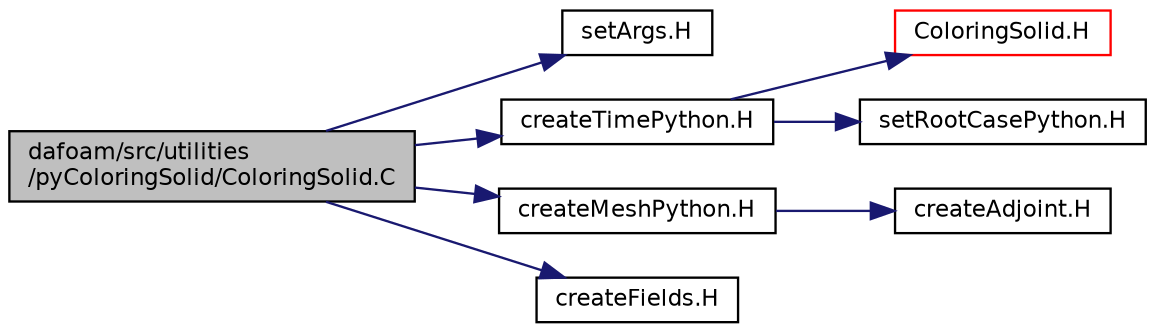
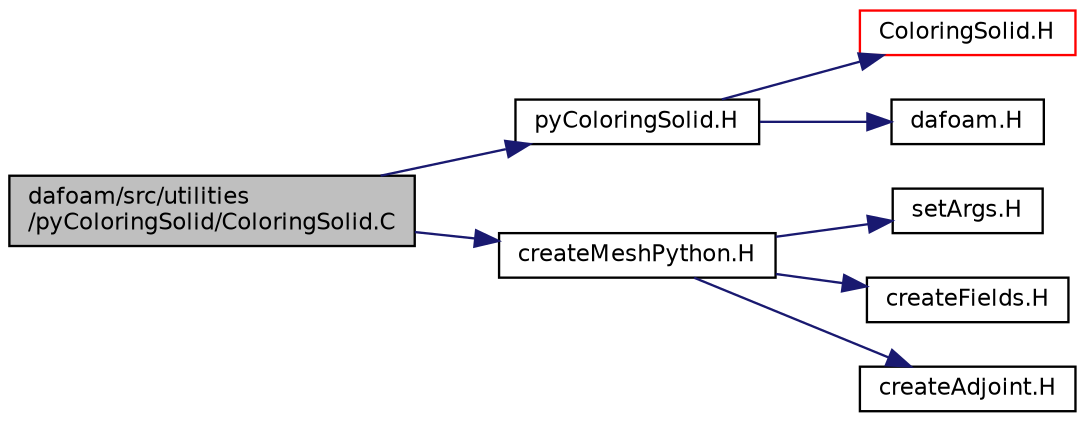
edge "dafoam/src/utilities /pyColoringSolid/ColoringSolid.C" -> "setArgs.H": now "createMeshPython.H" -> "setArgs.H"
node "createTimePython.H": label "createTimePython.H" -> "pyColoringSolid.H"
node "setRootCasePython.H": label "setRootCasePython.H" -> "dafoam.H"
edge "dafoam/src/utilities /pyColoringSolid/ColoringSolid.C" -> "createFields.H": now "createMeshPython.H" -> "createFields.H"
